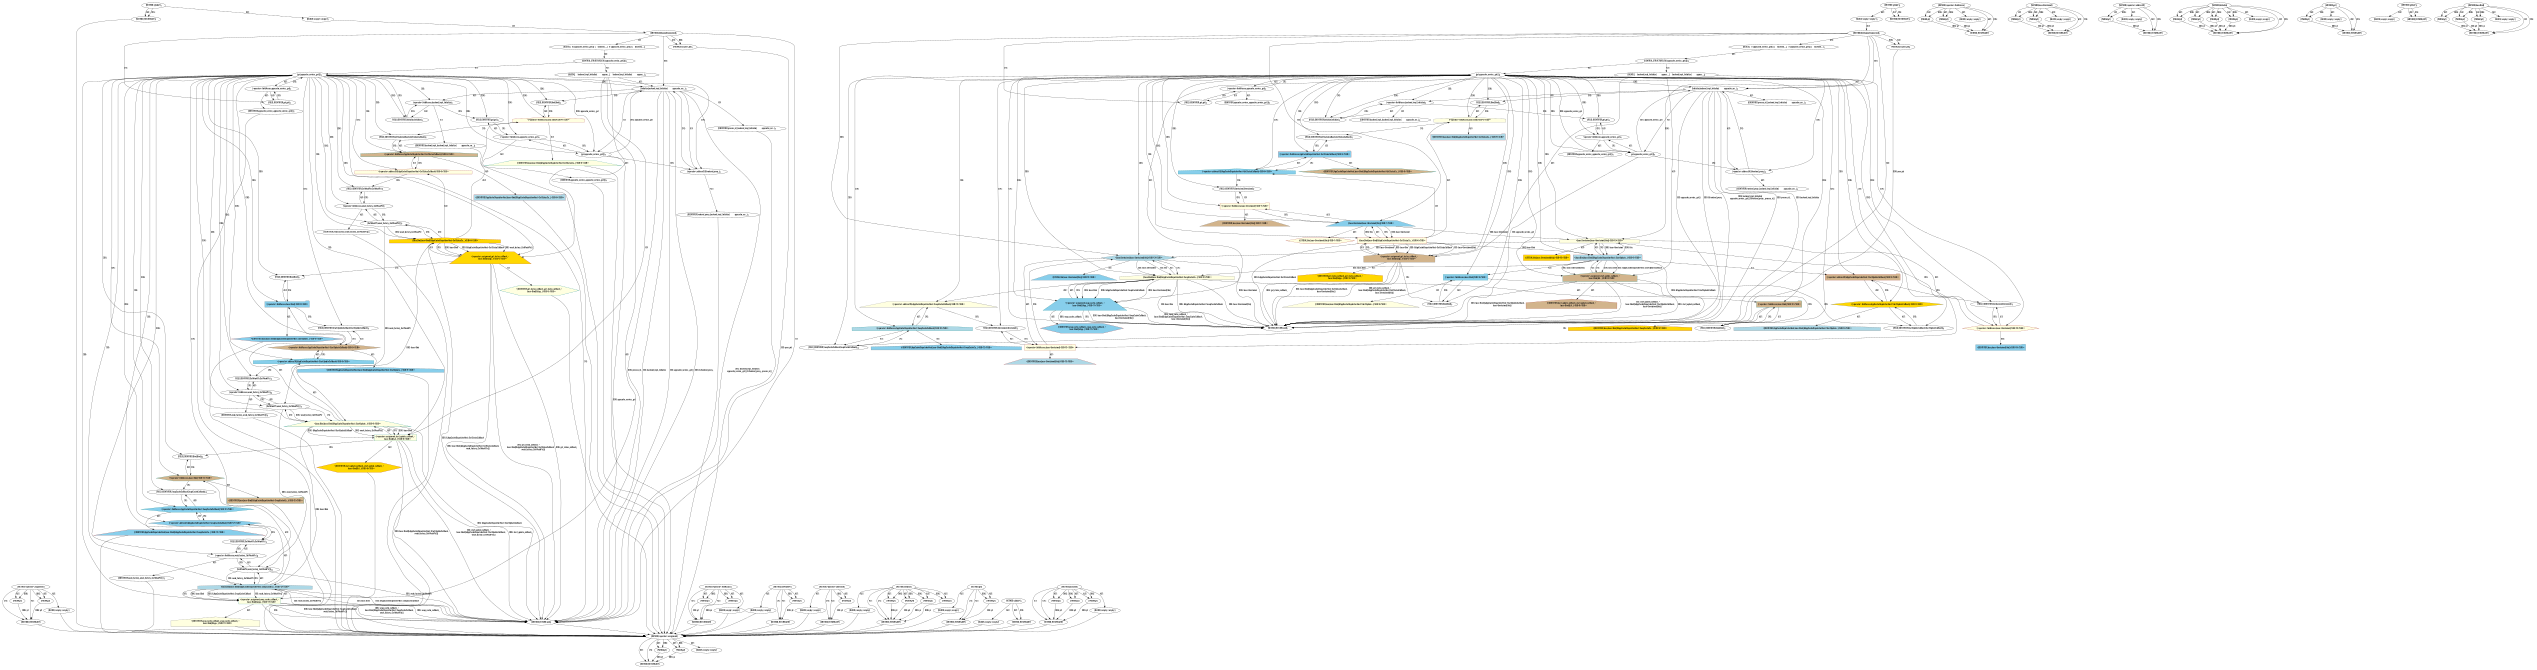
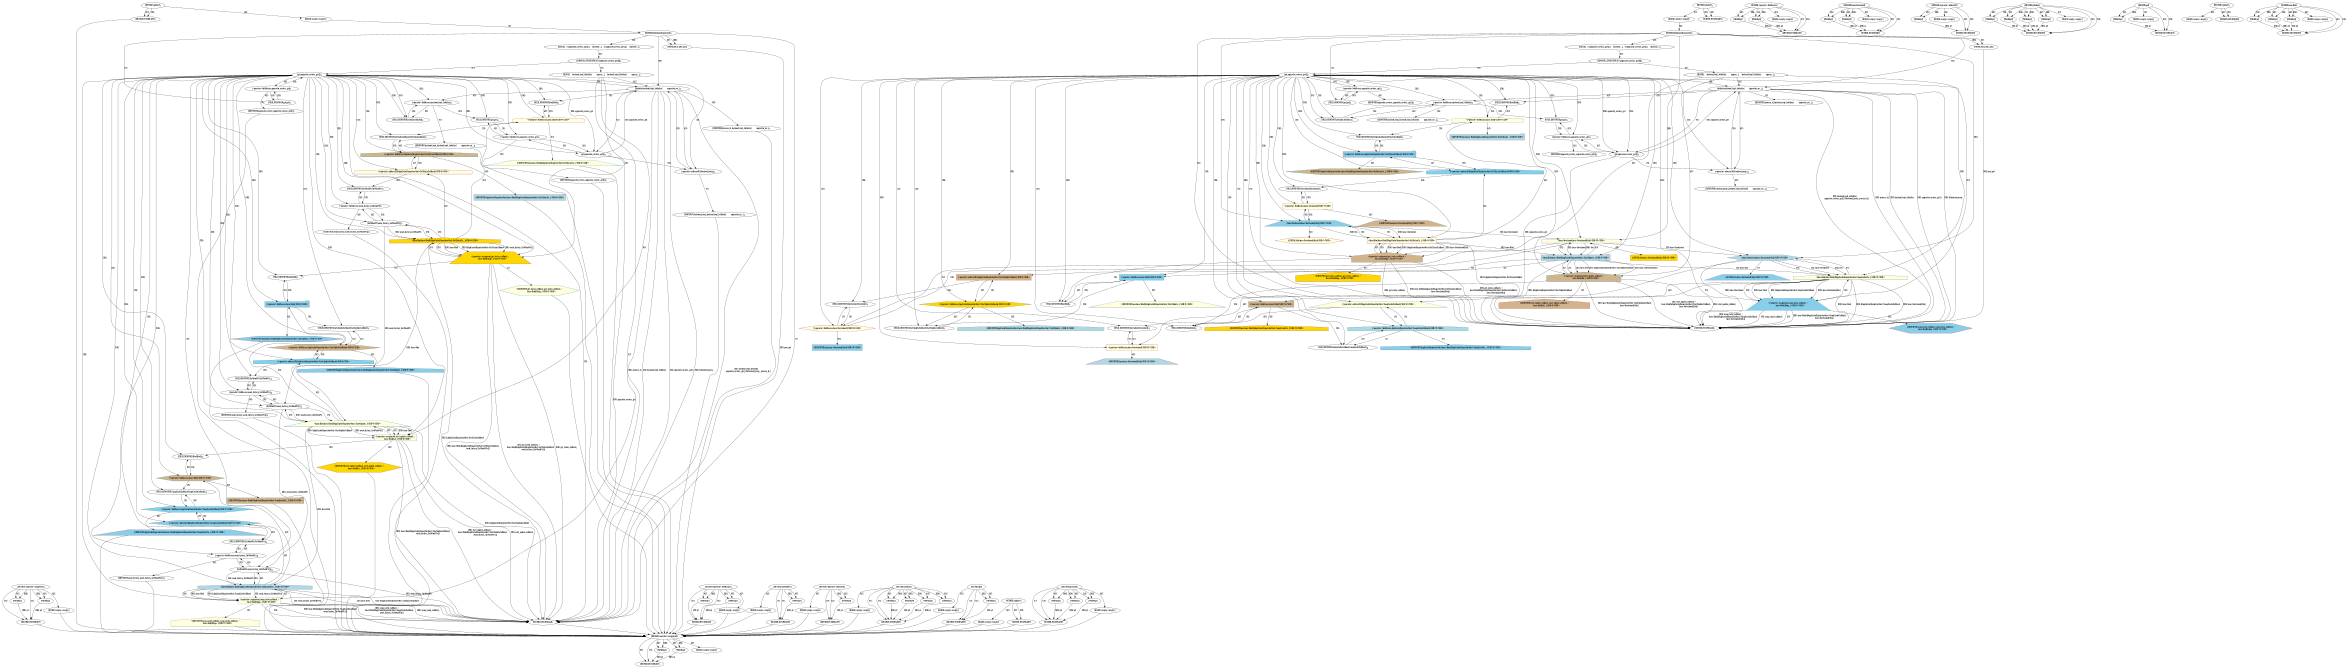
edge "<(<operator>.fieldAccess,base::Unretained)<SUB>13</SUB>>" -> "<(base.Unretained,base::Unretained(this))<SUB>13</SUB>>": removed, label "CFG:"
